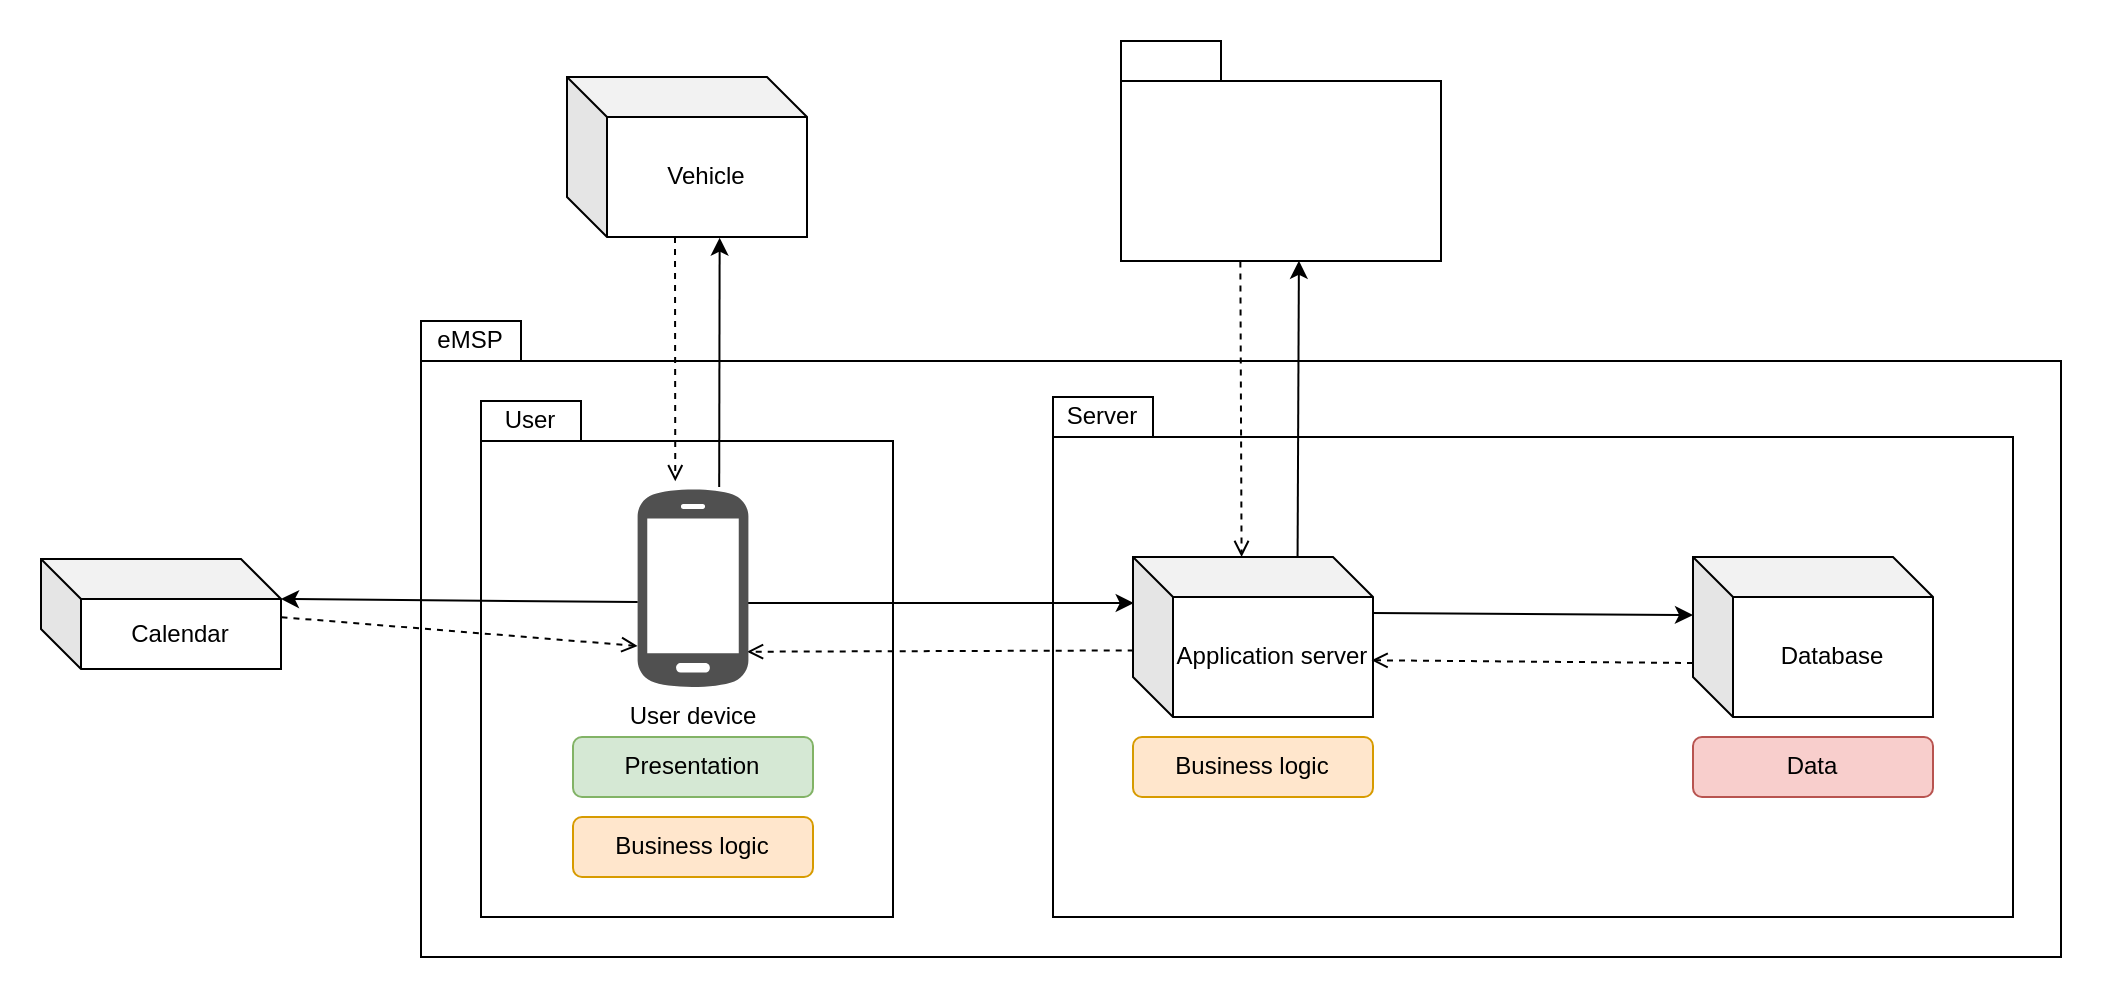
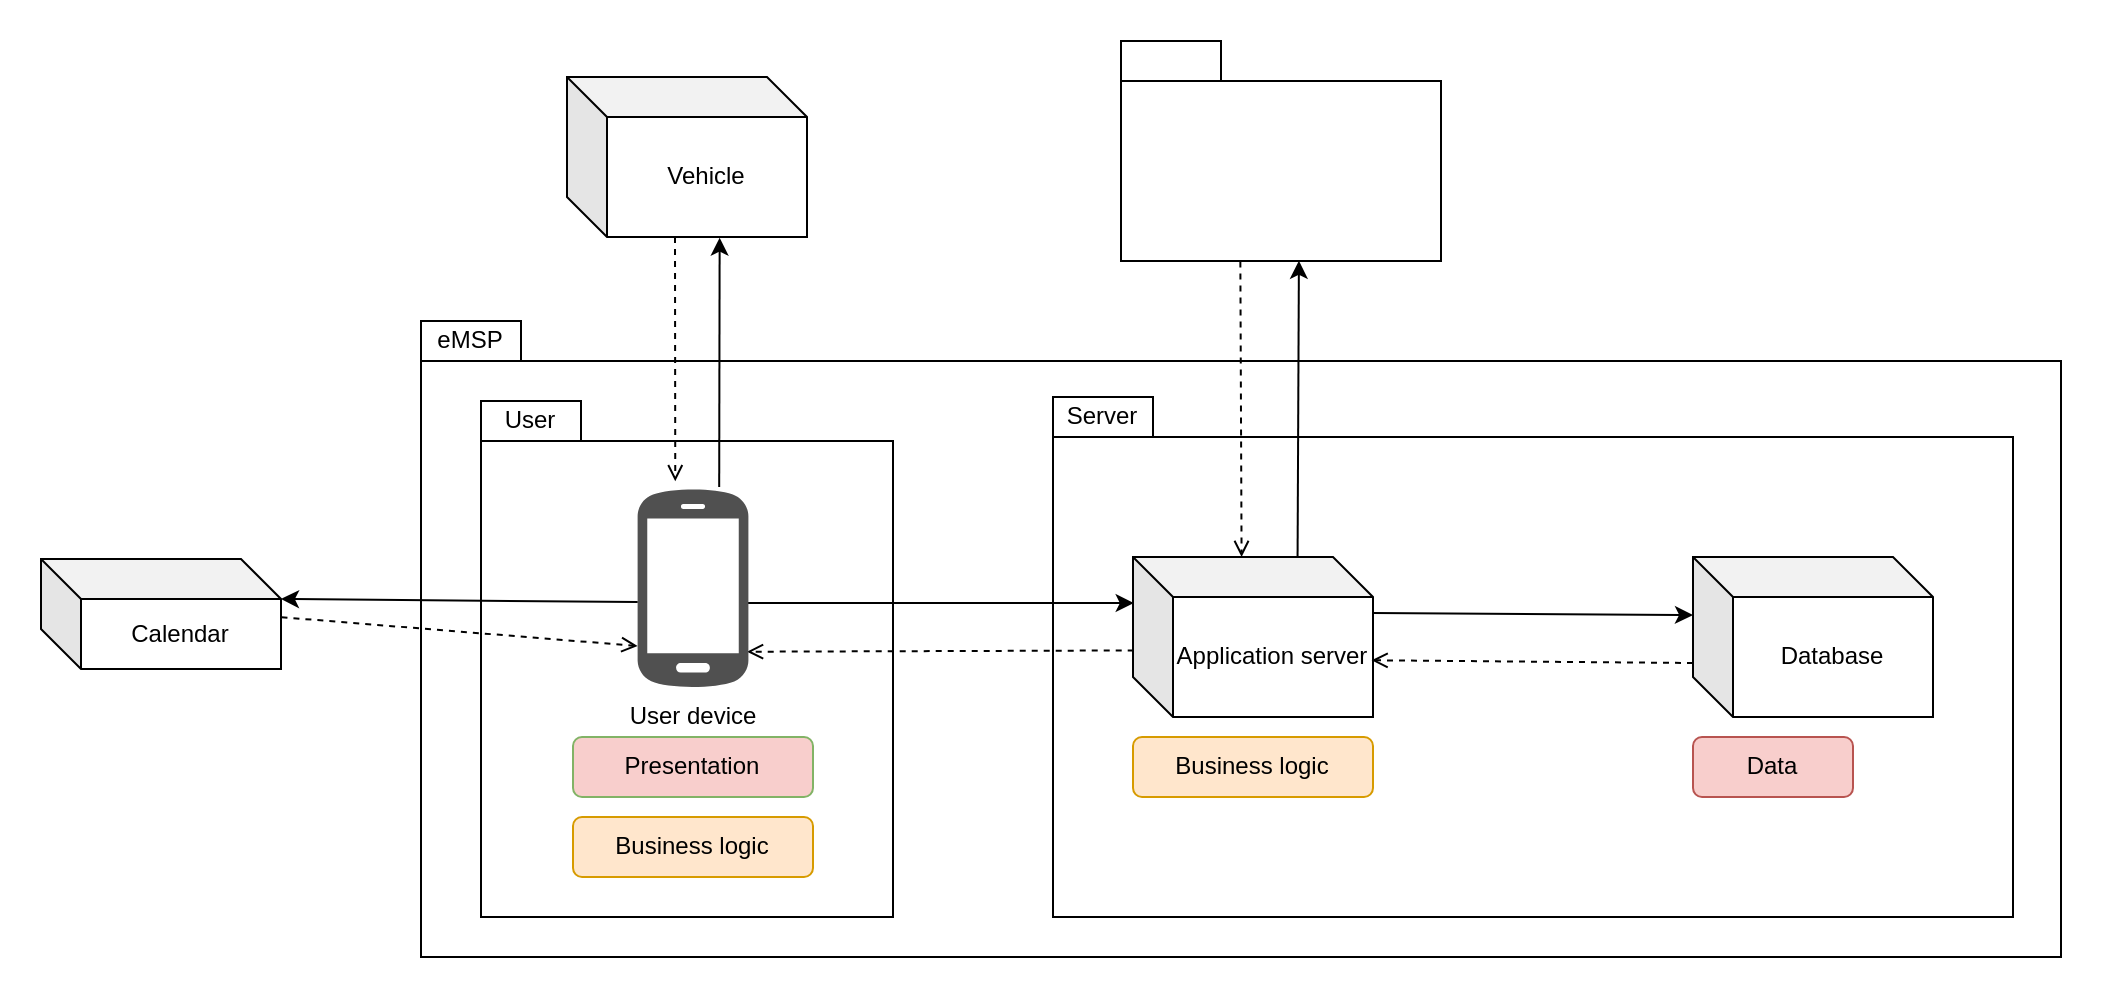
node "Presentation": fillcolor #d5e8d4 -> #f8cecc
node "Data": size 240x60 -> 160x60
